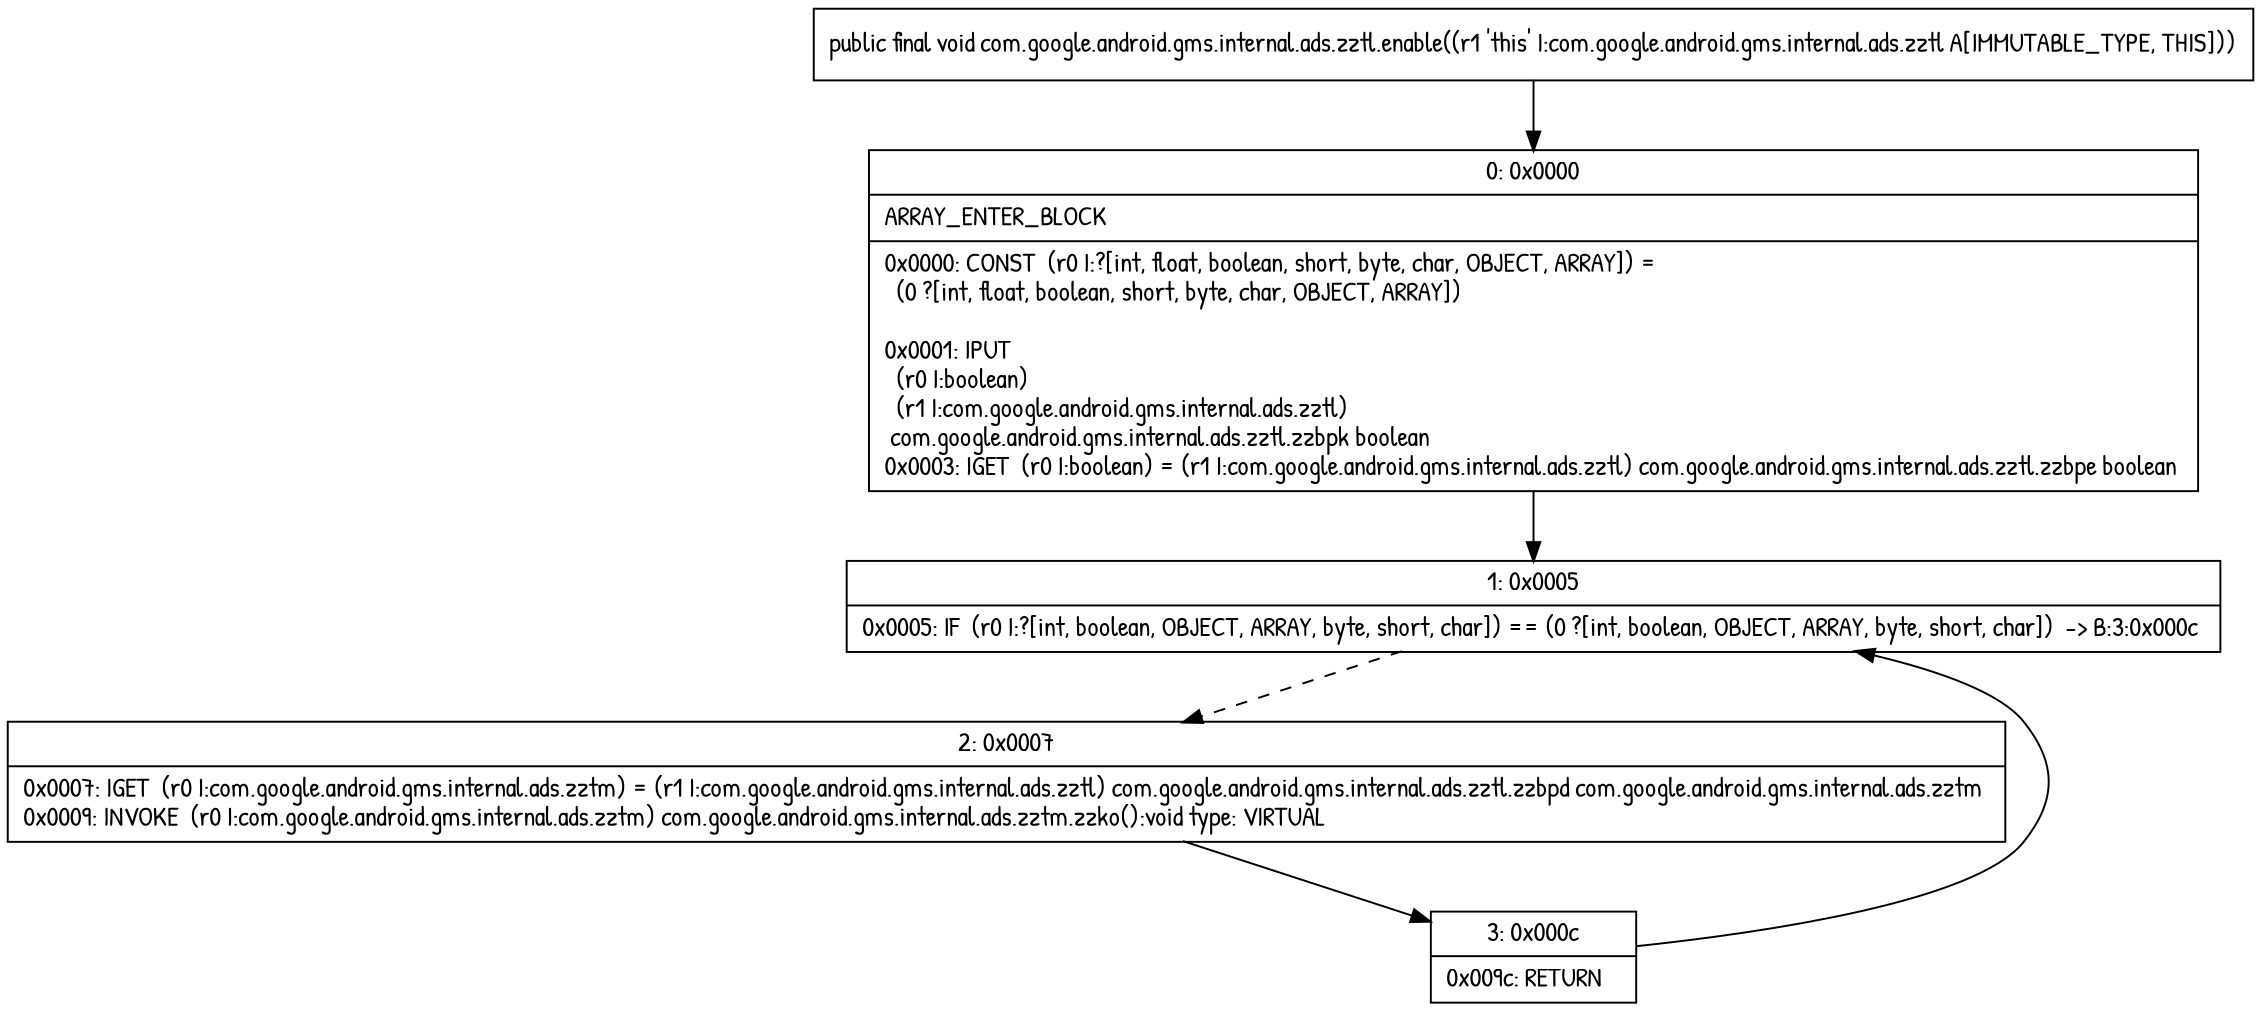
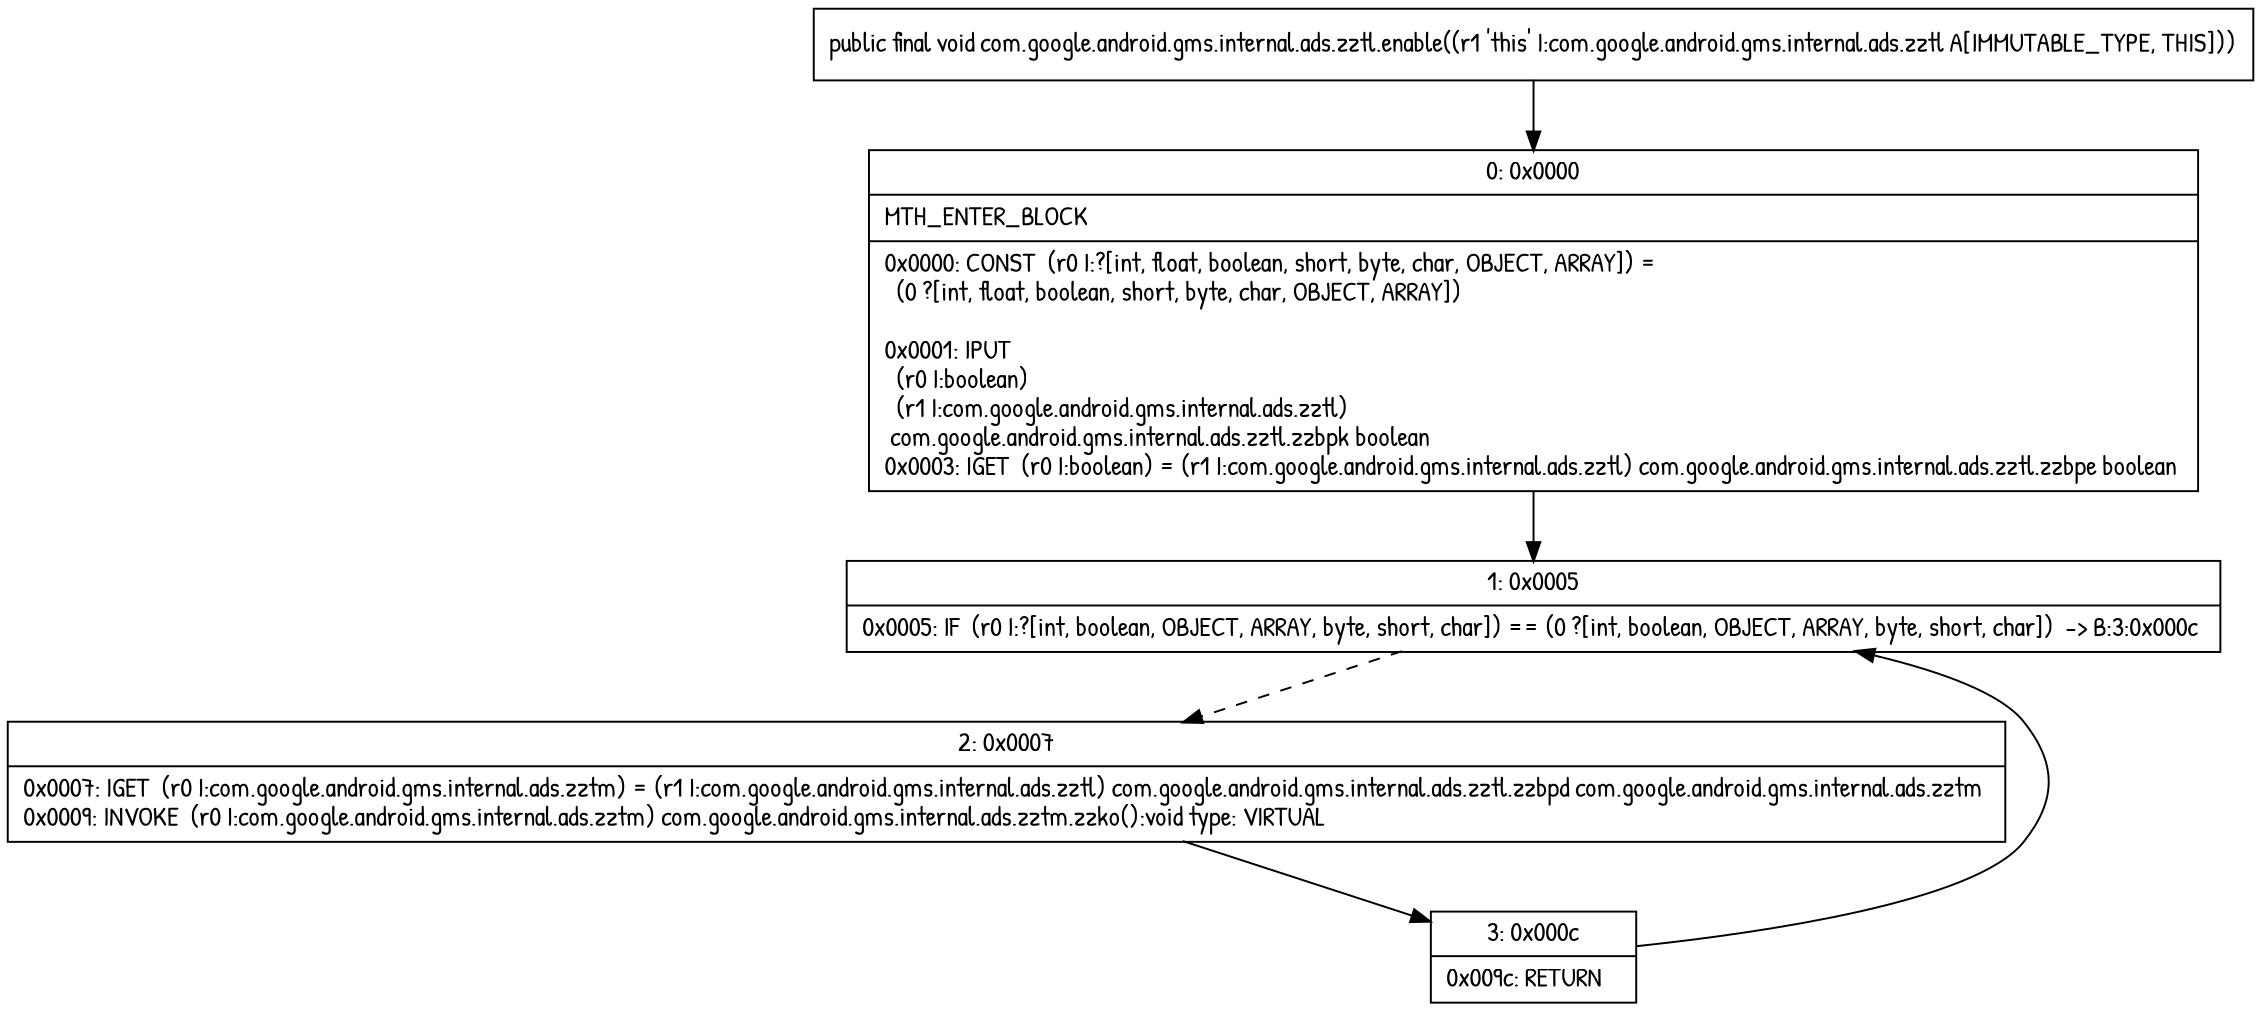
node "0: 0x0000": text "ARRAY_ENTER_BLOCK" -> "MTH_ENTER_BLOCK"
